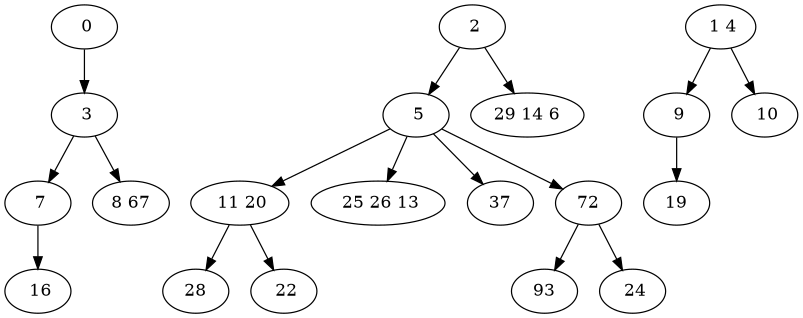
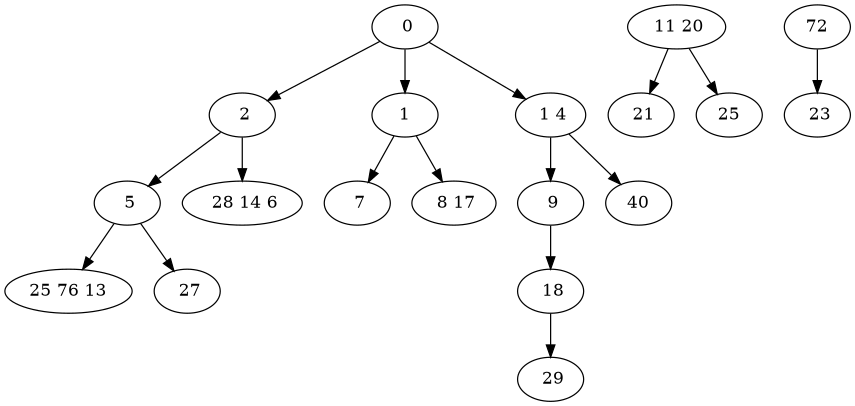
edge "0" -> "1 4": added
edge "0" -> "2": added
node "3": label "3" -> "1"
node "29 14 6": label "29 14 6" -> "28 14 6"
node "10": label "10" -> "40"
edge "5" -> "11 20": removed
edge "5" -> "72": removed
node "8 67": label "8 67" -> "8 17"
node "25 26 13": label "25 26 13" -> "25 76 13"
node "37": label "37" -> "27"
node "19": label "19" -> "18"
node "16": removed
node "28": label "28" -> "21"
node "22": label "22" -> "25"
node "93": label "93" -> "23"
node "24": removed
node "29": added
